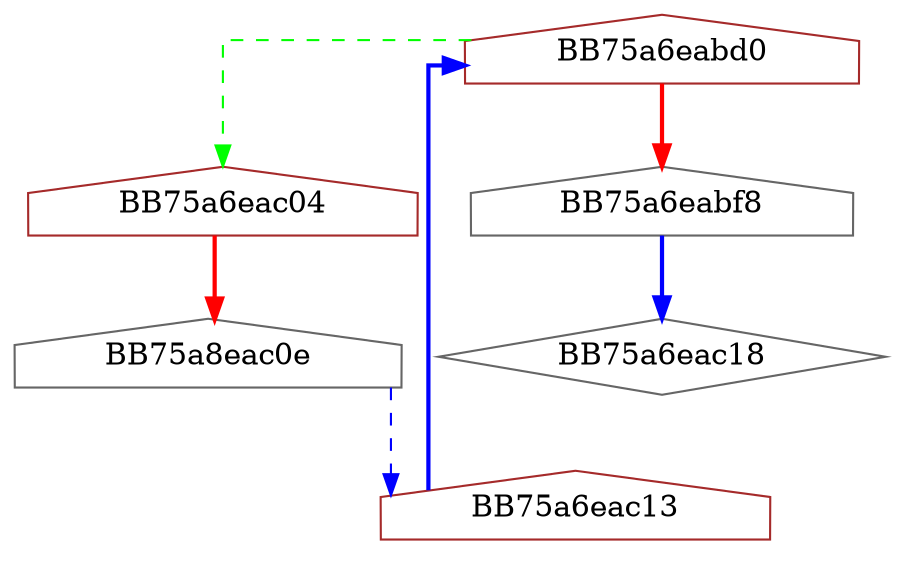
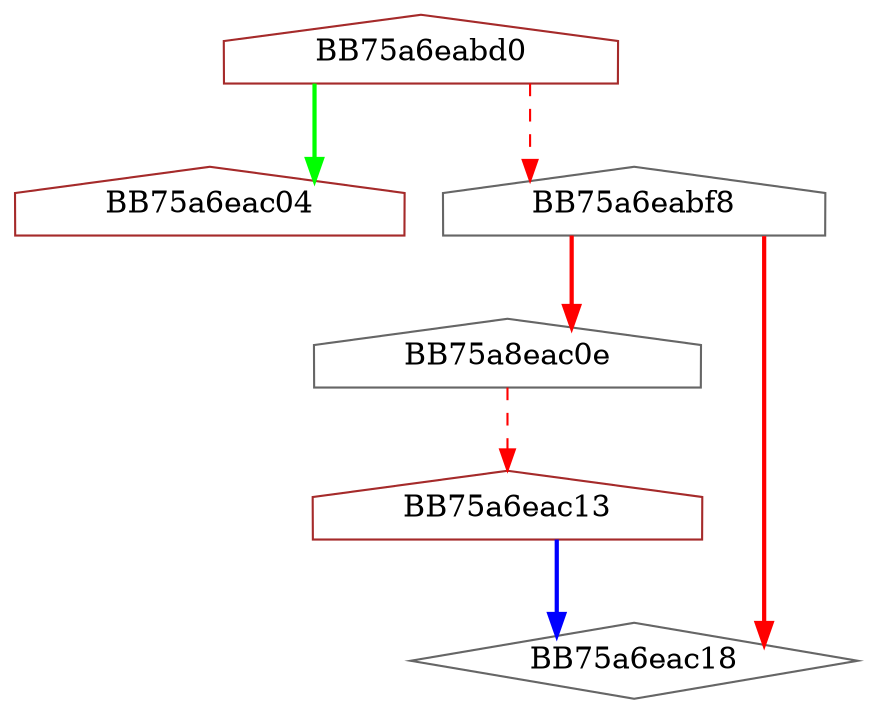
edge "BB75a6eabd0" -> "BB75a6eac04": style dashed -> bold
edge "BB75a6eabd0" -> "BB75a6eabf8": style bold -> dashed
edge "BB75a6eabf8" -> "BB75a6eac18": color blue -> red
edge "BB75a6eac04" -> "BB75a8eac0e": now "BB75a6eabf8" -> "BB75a8eac0e"
edge "BB75a6eac13" -> "BB75a6eabd0": now "BB75a6eac13" -> "BB75a6eac18"
edge "BB75a8eac0e" -> "BB75a6eac13": color blue -> red
